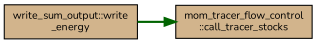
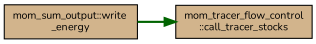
node "write_sum_output::write _energy": label "write_sum_output::write _energy" -> "mom_sum_output::write _energy"
